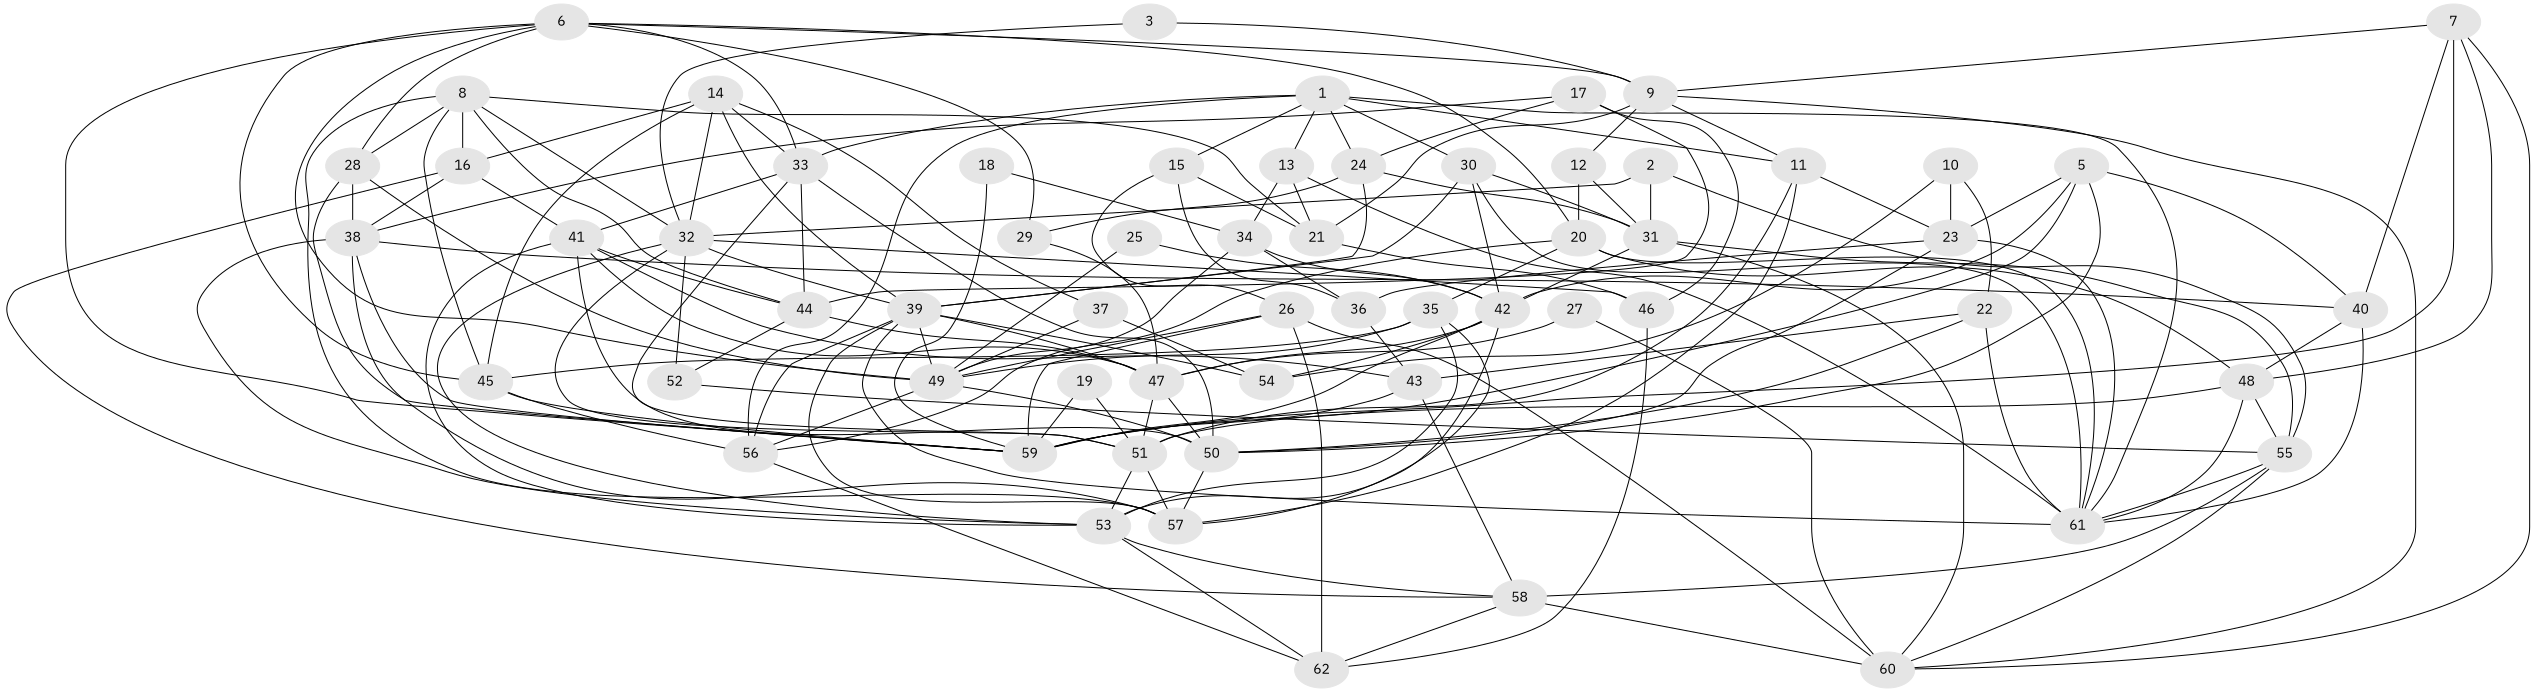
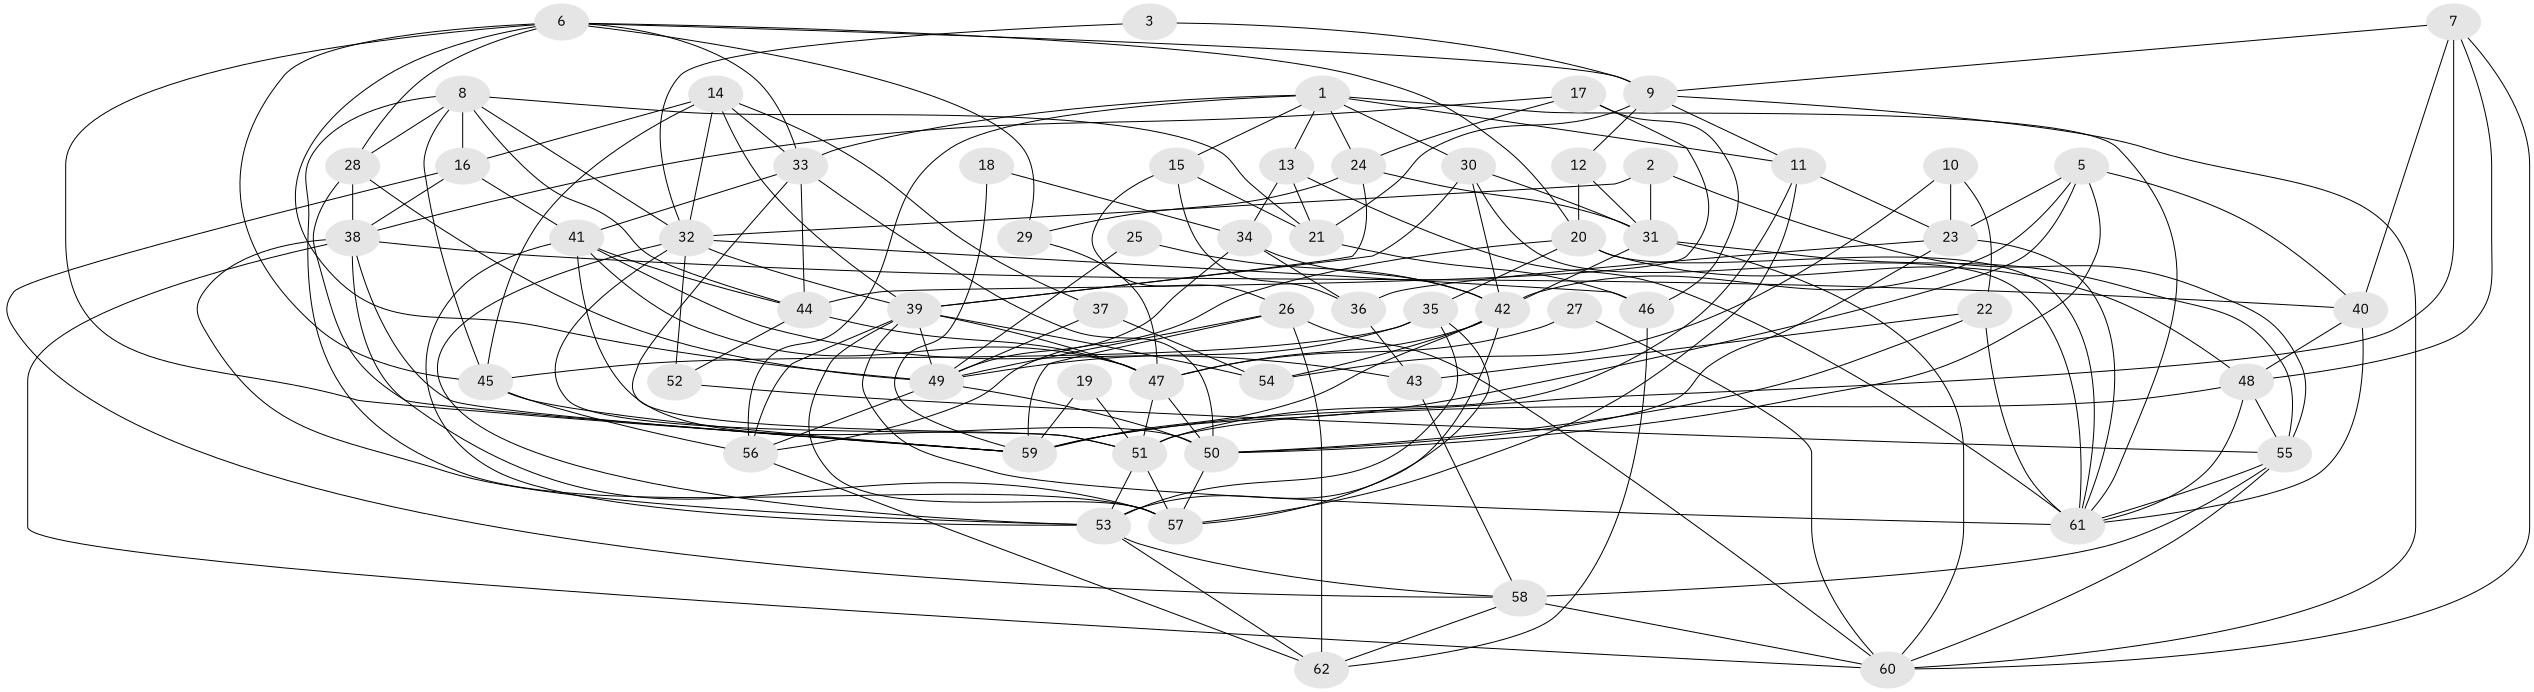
edge "43" -- "59": removed
edge "38" -- "60": added
